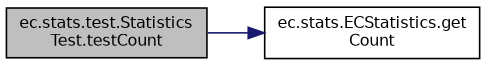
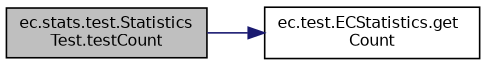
node "ec.stats.ECStatistics.get Count": label "ec.stats.ECStatistics.get Count" -> "ec.test.ECStatistics.get Count"
